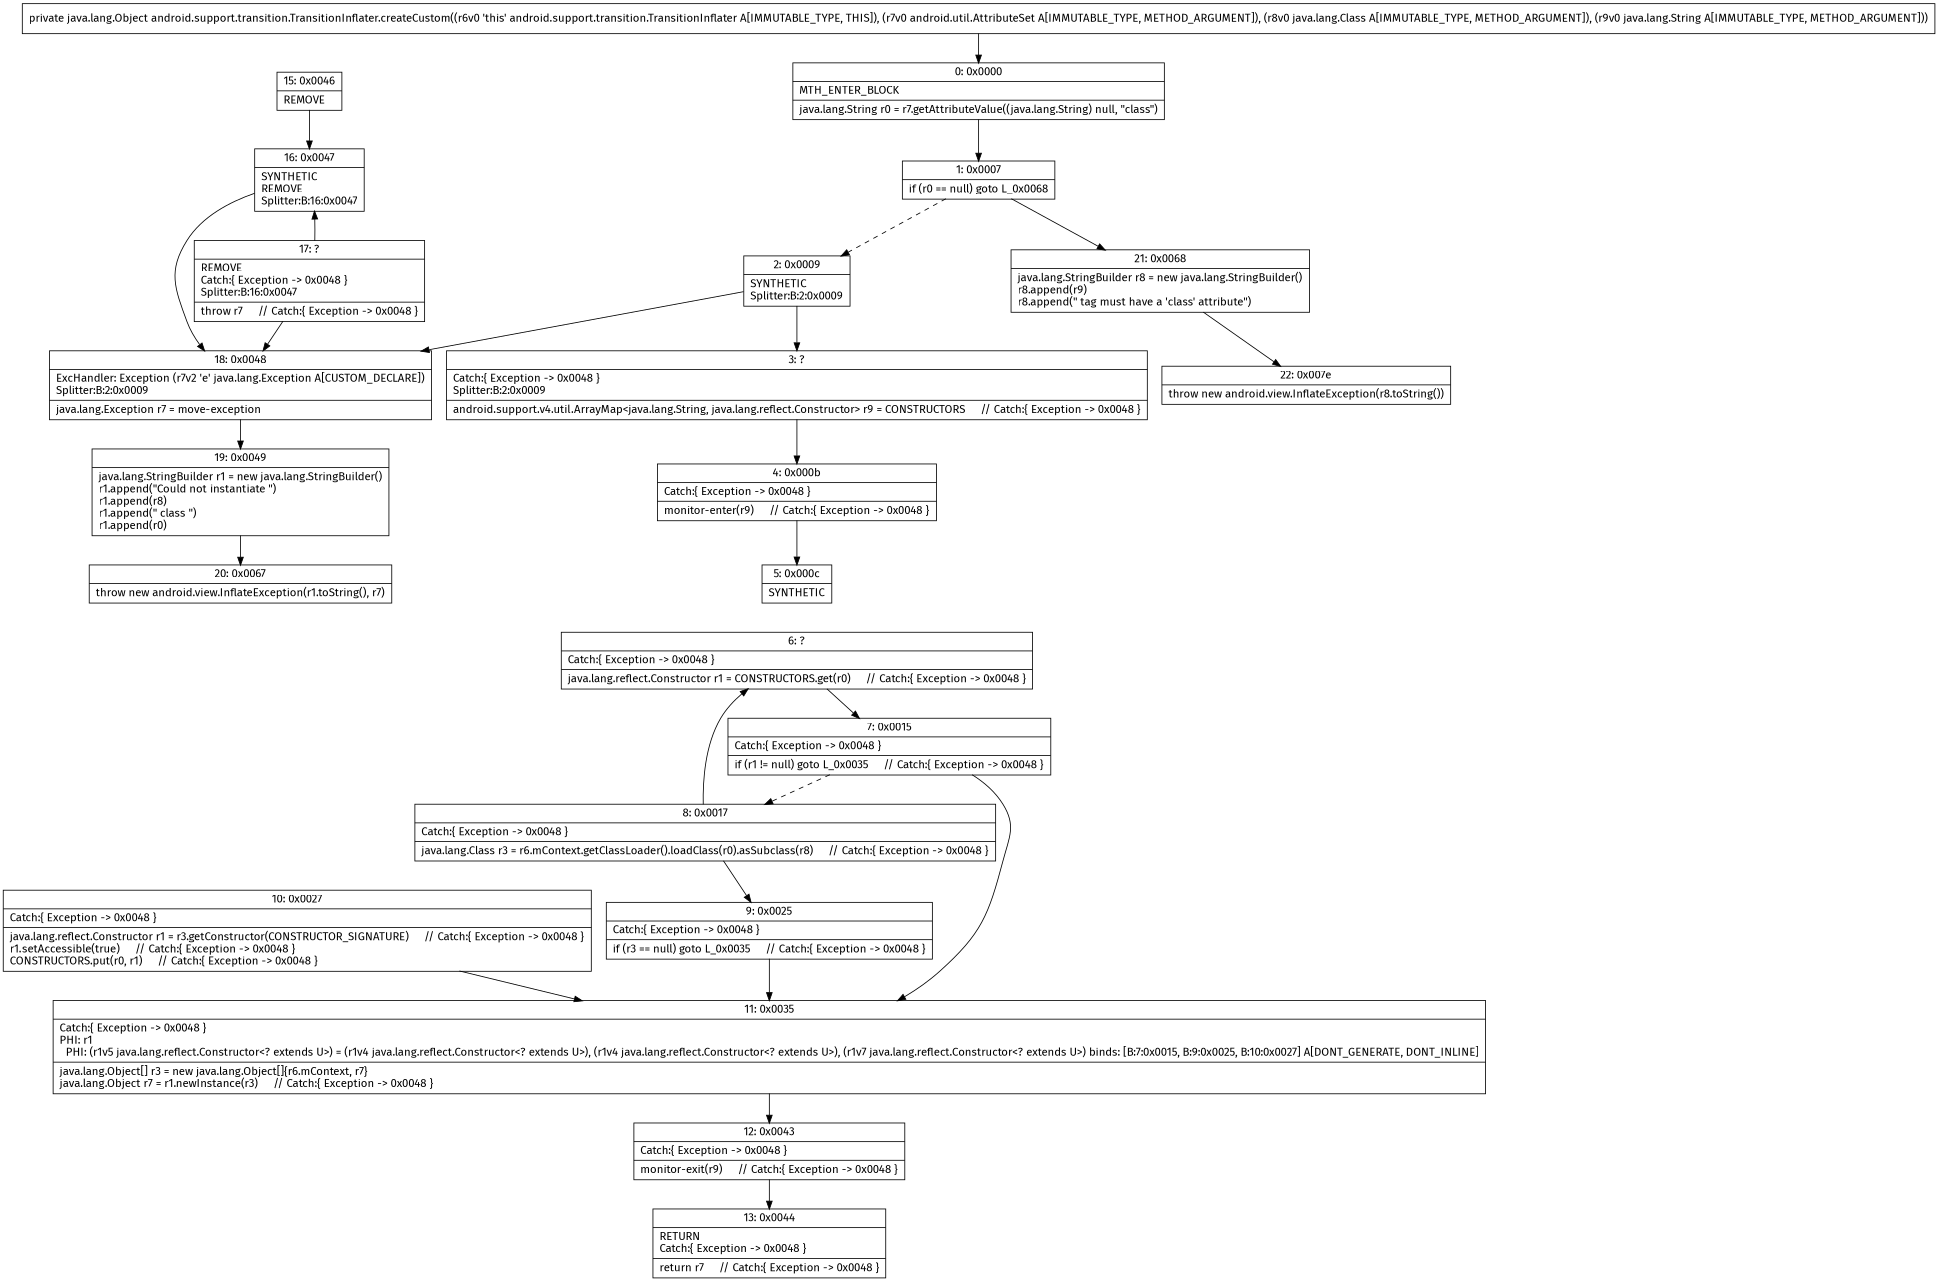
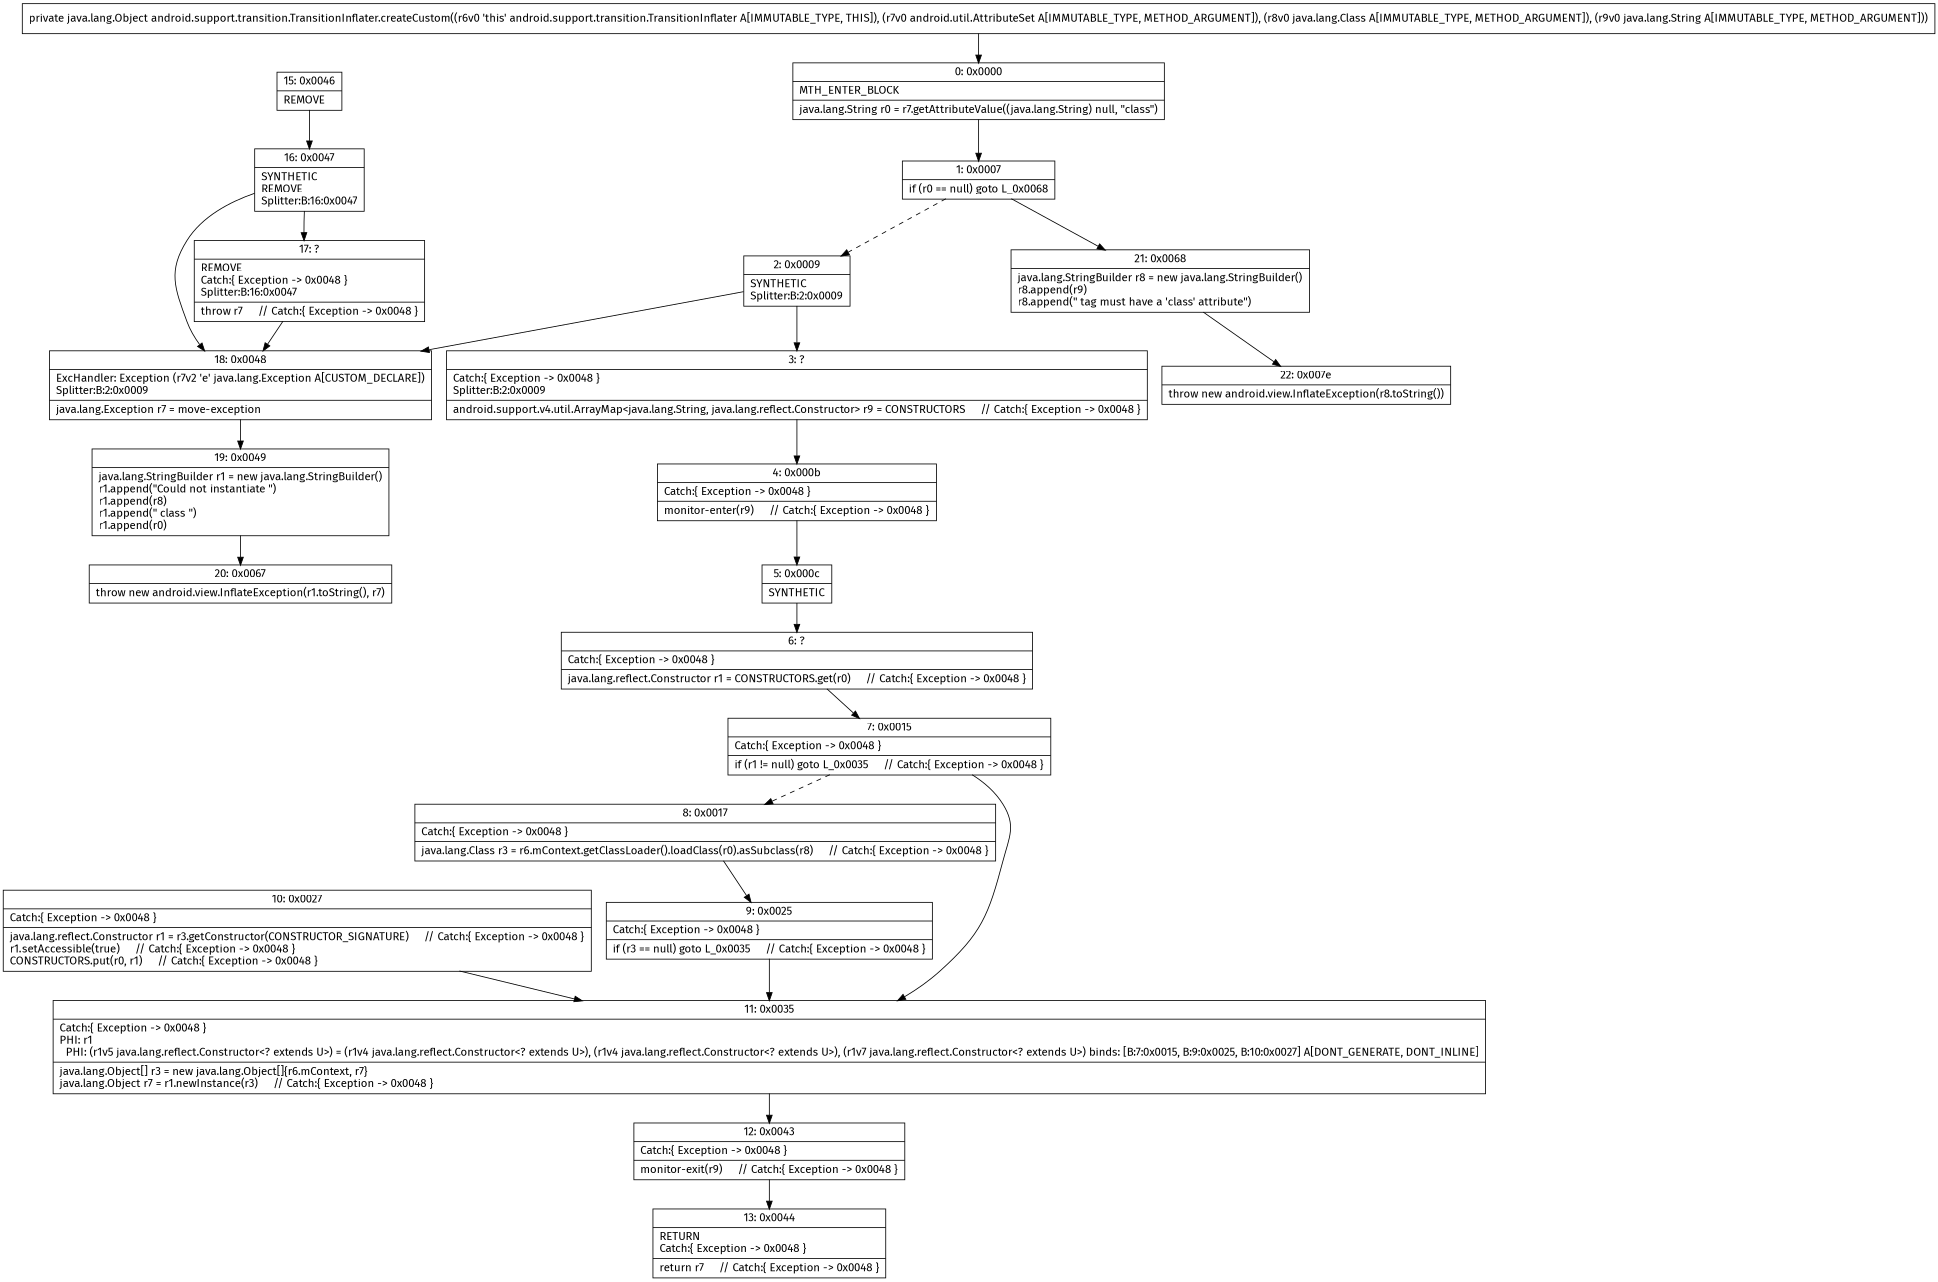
edge "17: ?" -> "16: 0x0047": reversed
edge "8: 0x0017" -> "6: ?": now "5: 0x000c" -> "6: ?"
